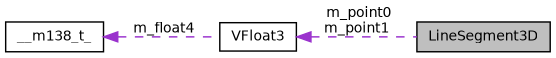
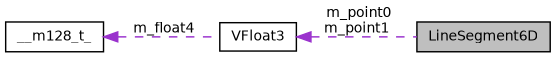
node "__m138_t_": label "__m138_t_" -> "__m128_t_"
node "LineSegment3D": label "LineSegment3D" -> "LineSegment6D"
